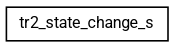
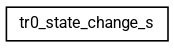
node "tr2_state_change_s": label "tr2_state_change_s" -> "tr0_state_change_s"
